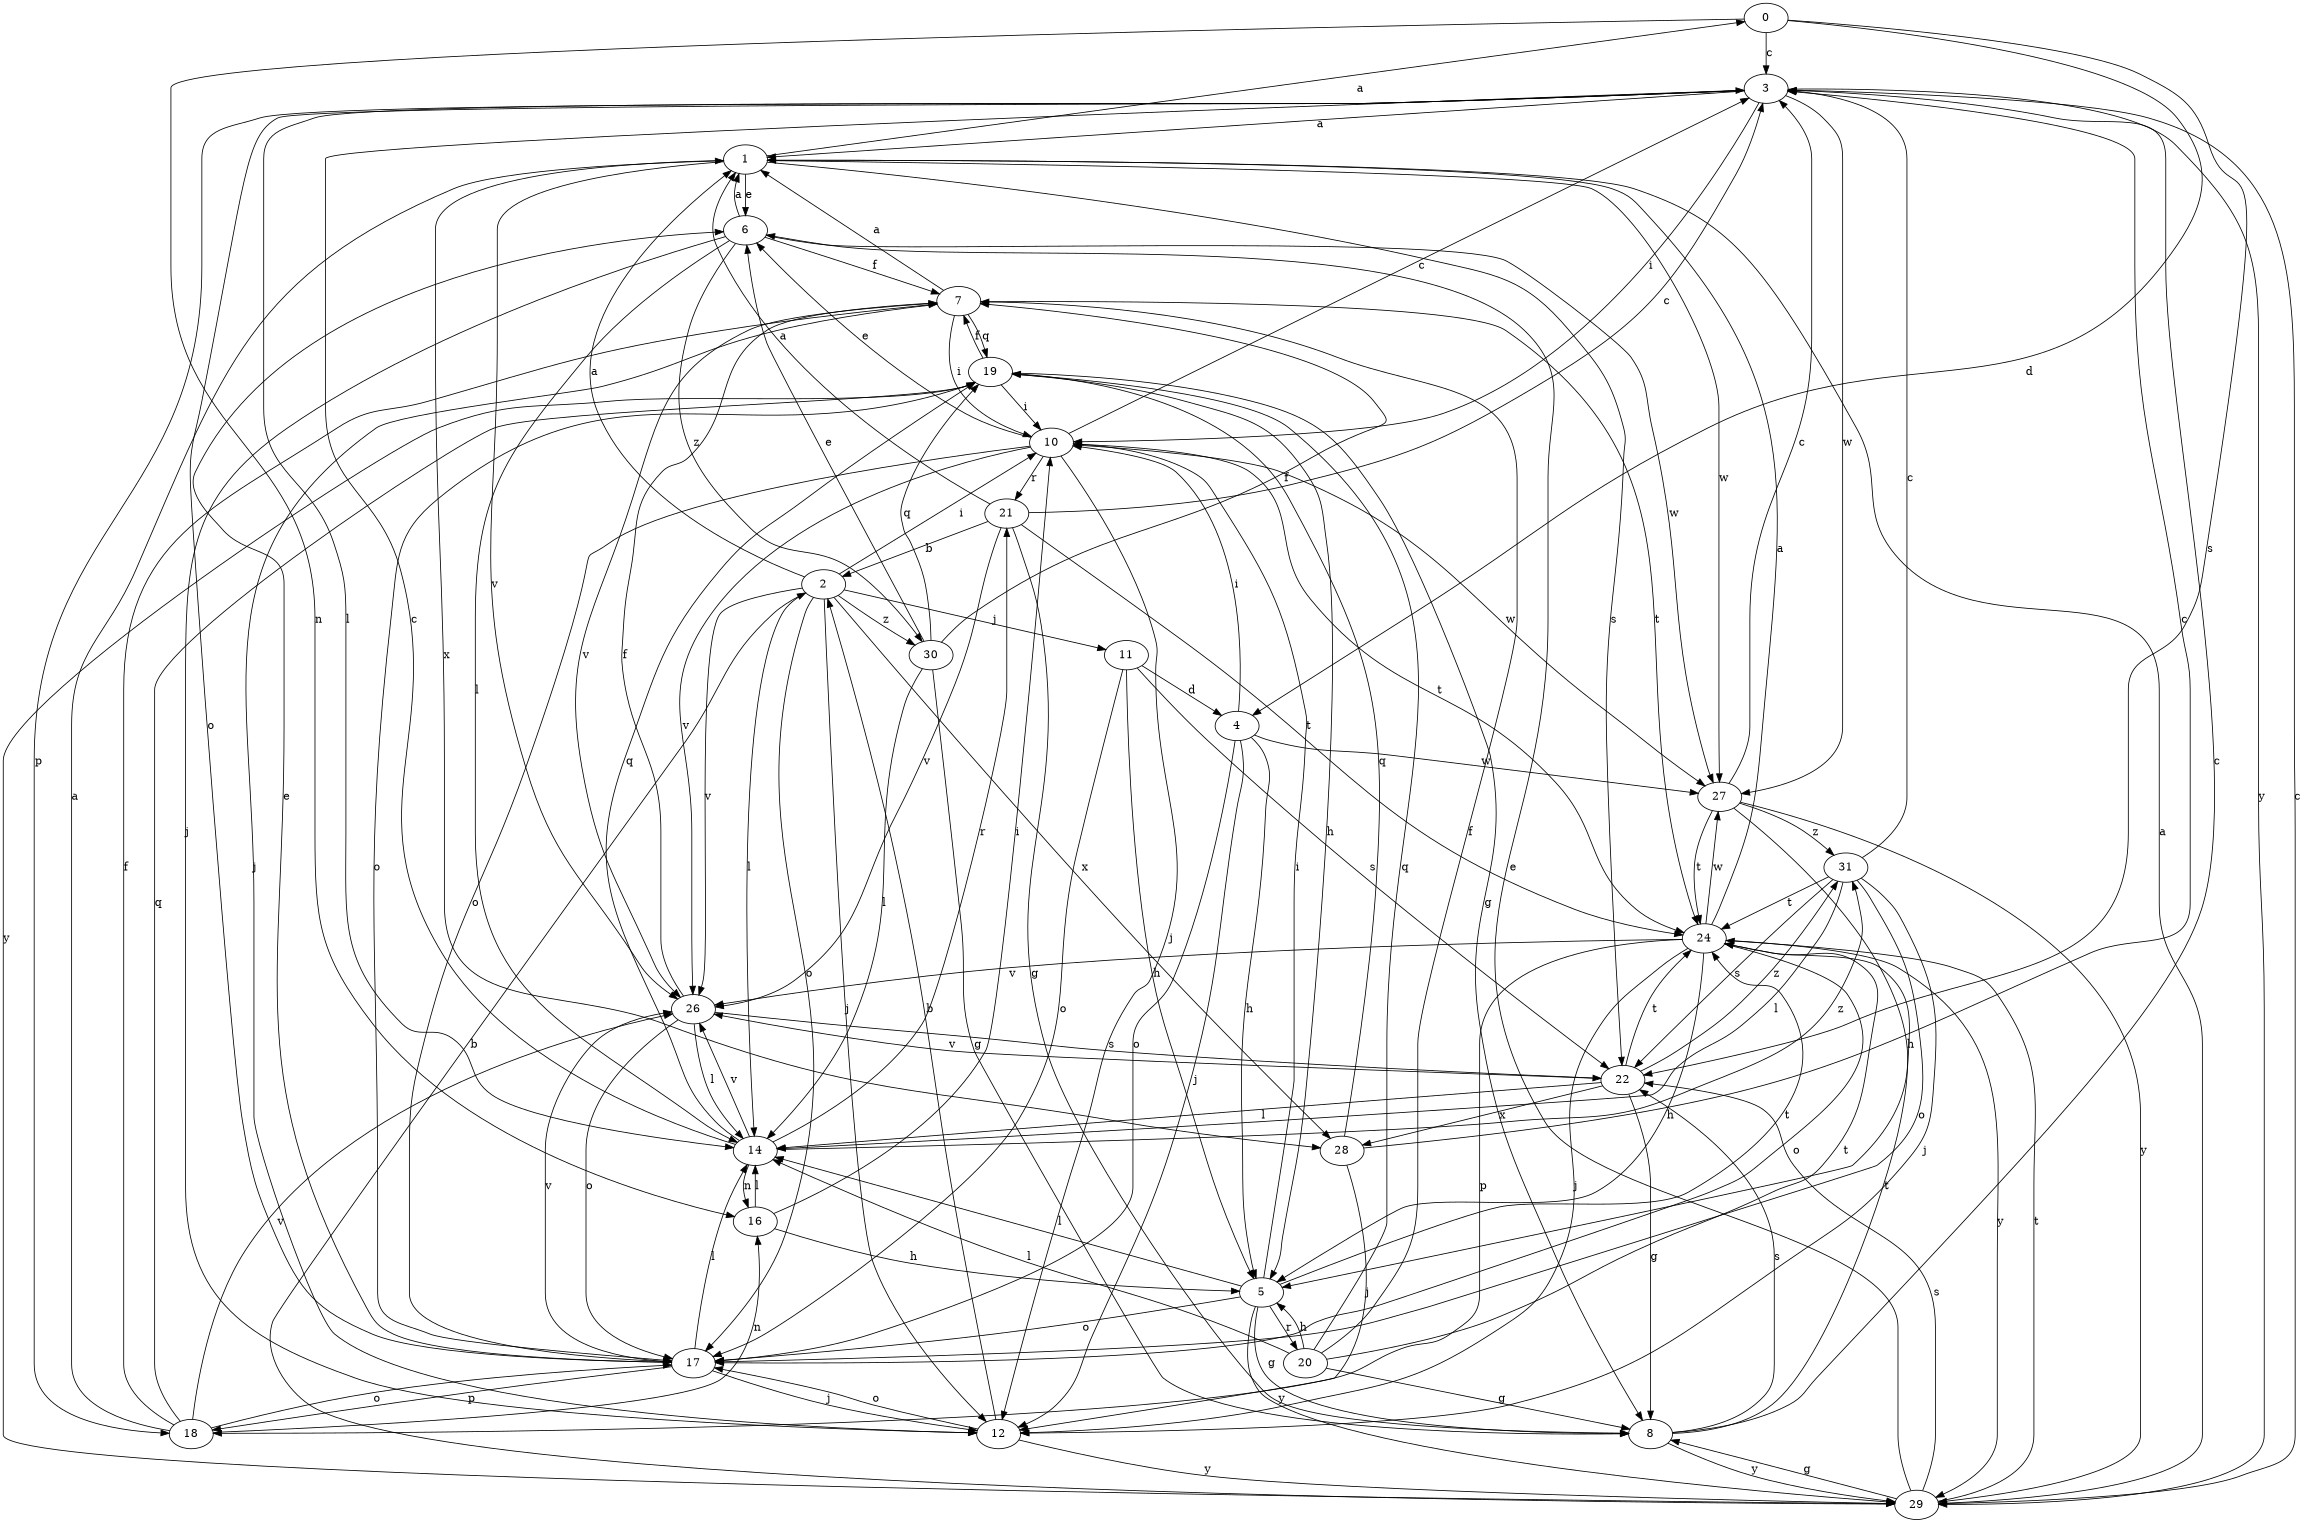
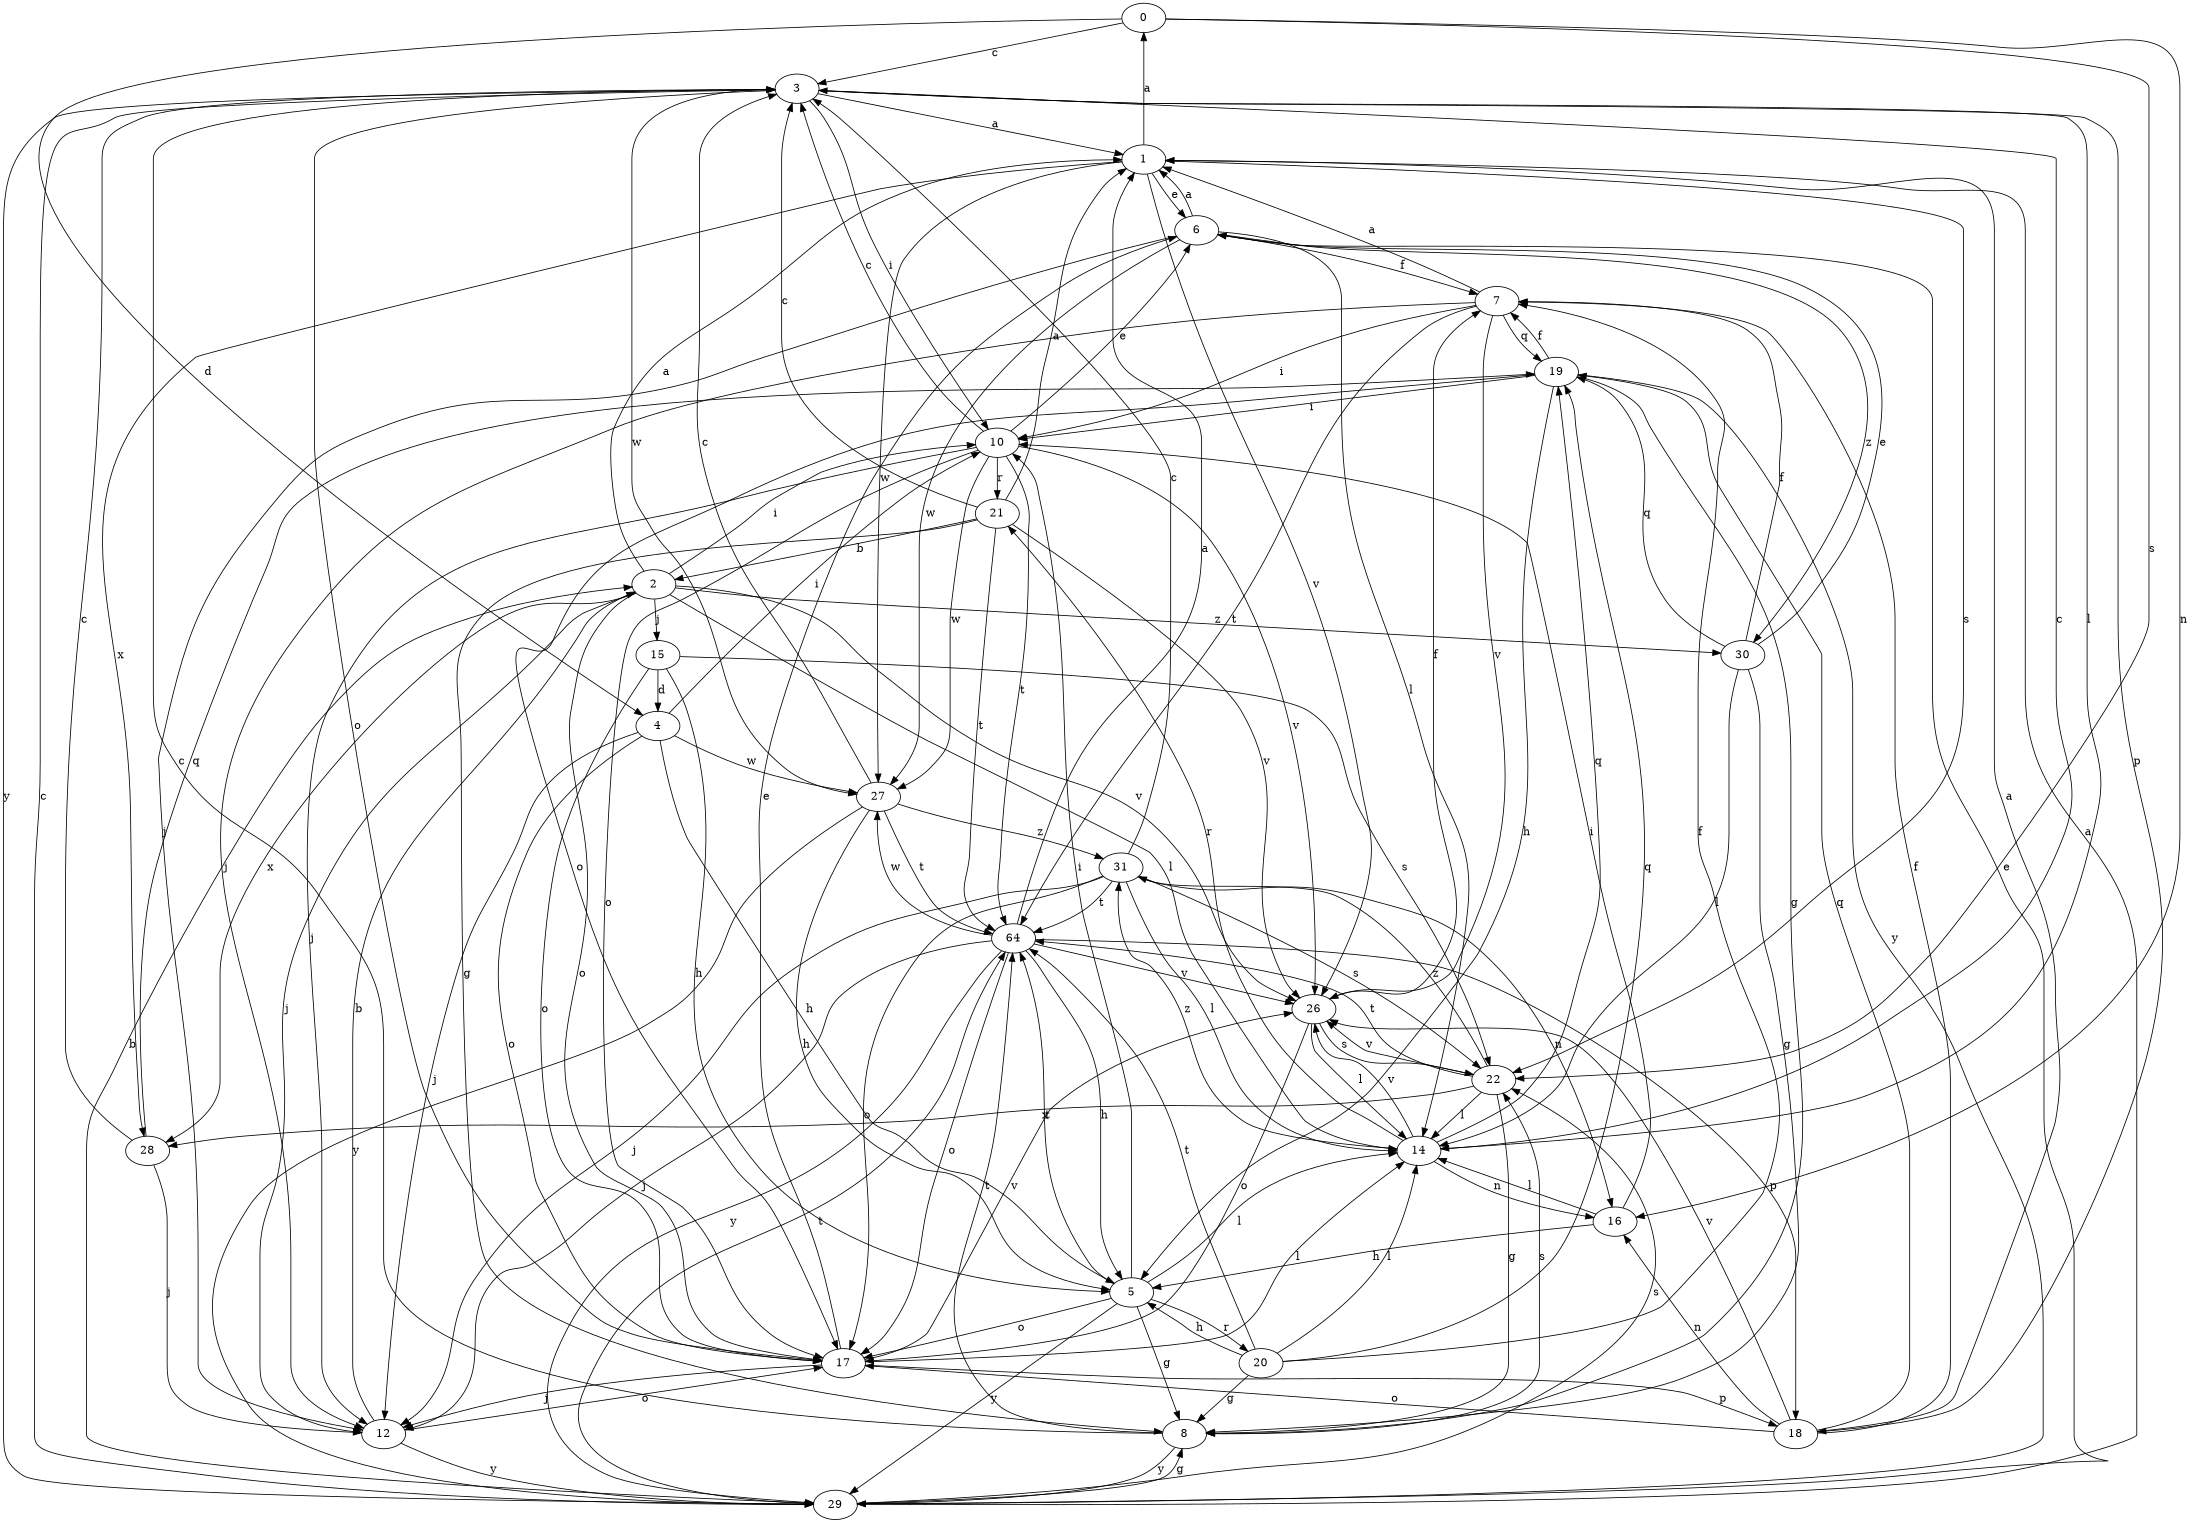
node "11": label "11" -> "15"
edge "31" -> "16": added, label "n"
node "24": label "24" -> "64"
